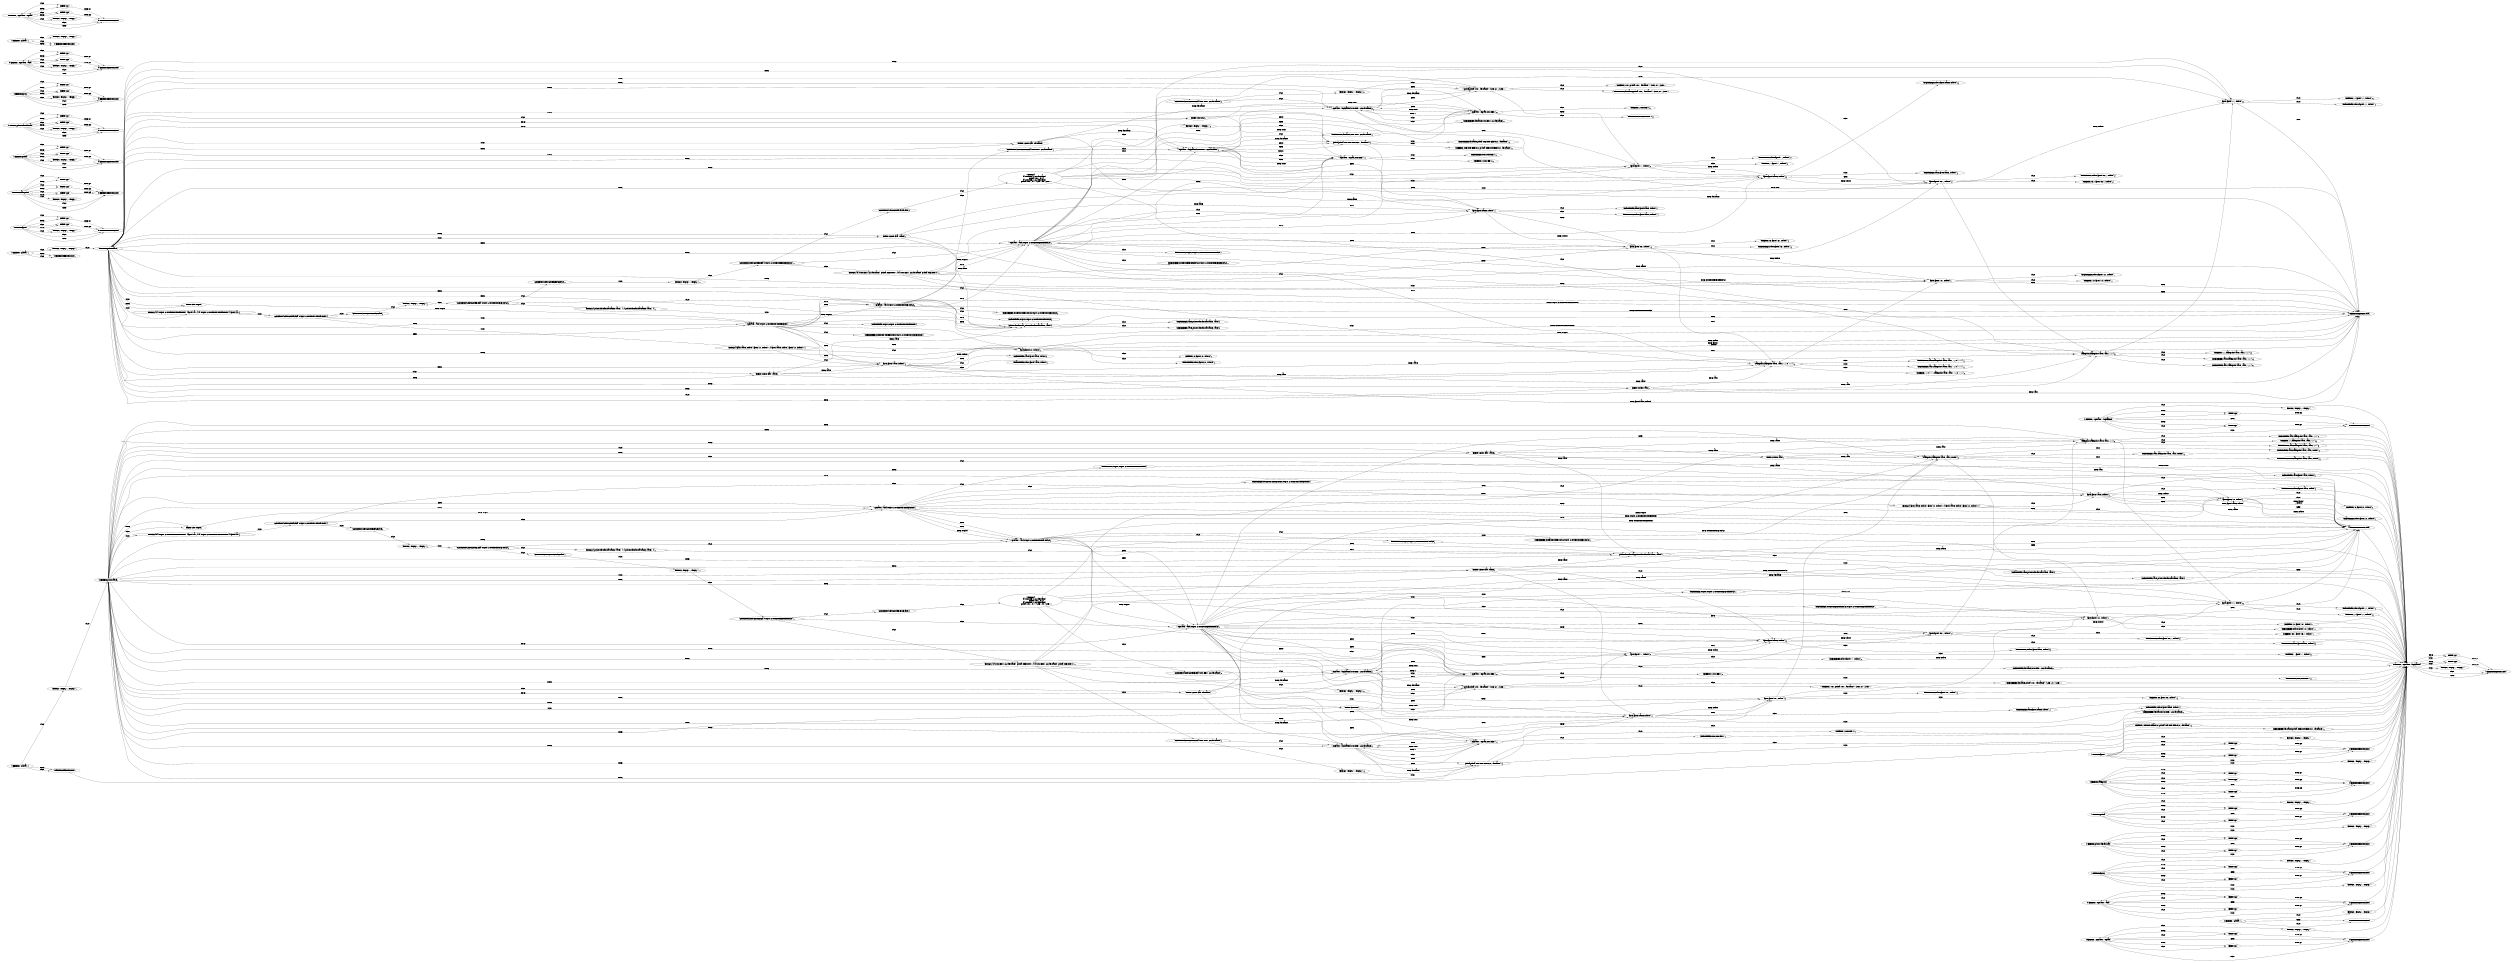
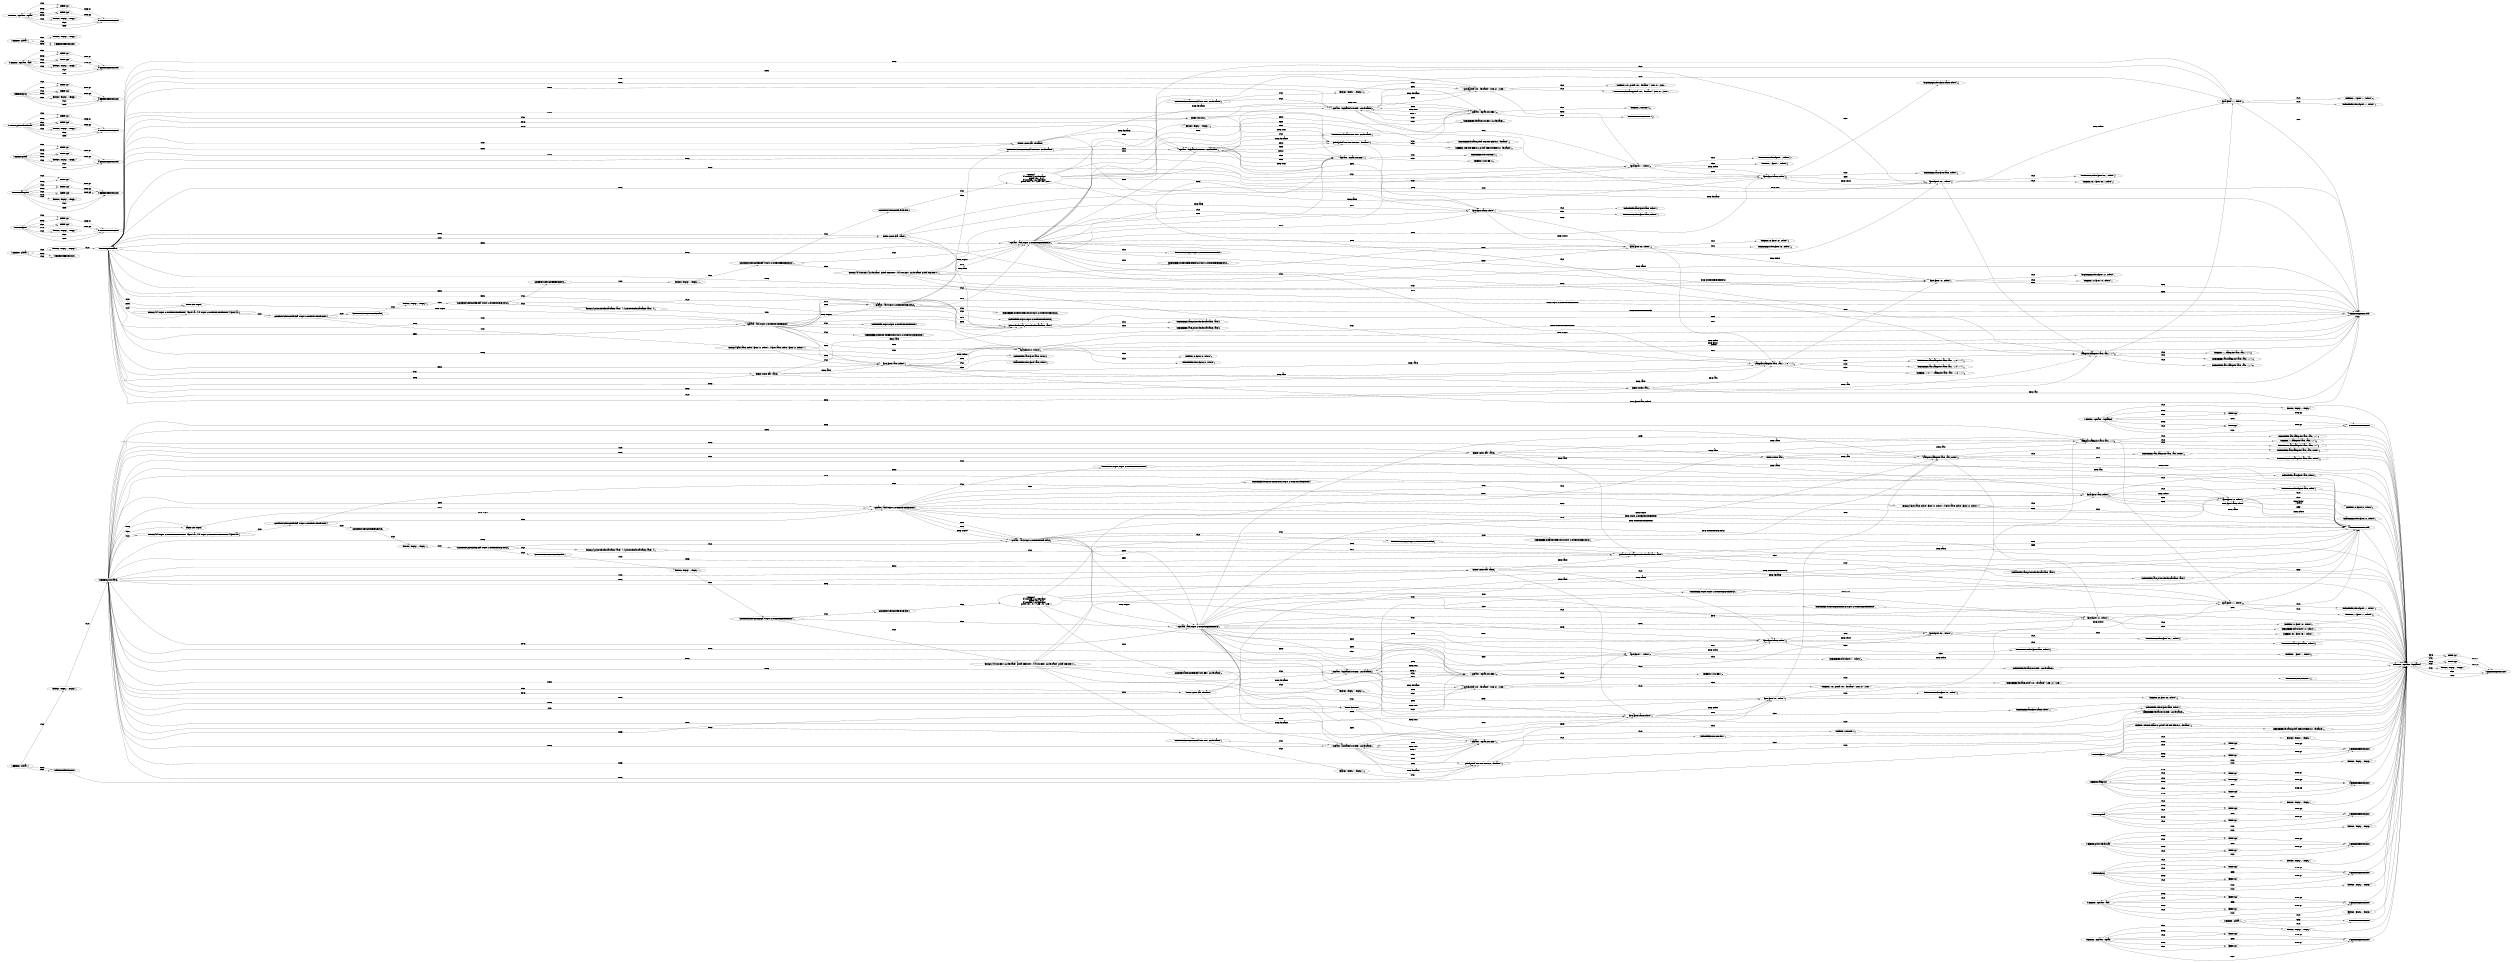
edge "(safe_print,safe_print(value, valsz, NULL))" -> "(IDENTIFIER,NULL,safe_print(value, valsz, NULL))": label "AST: " -> "CDG: "
